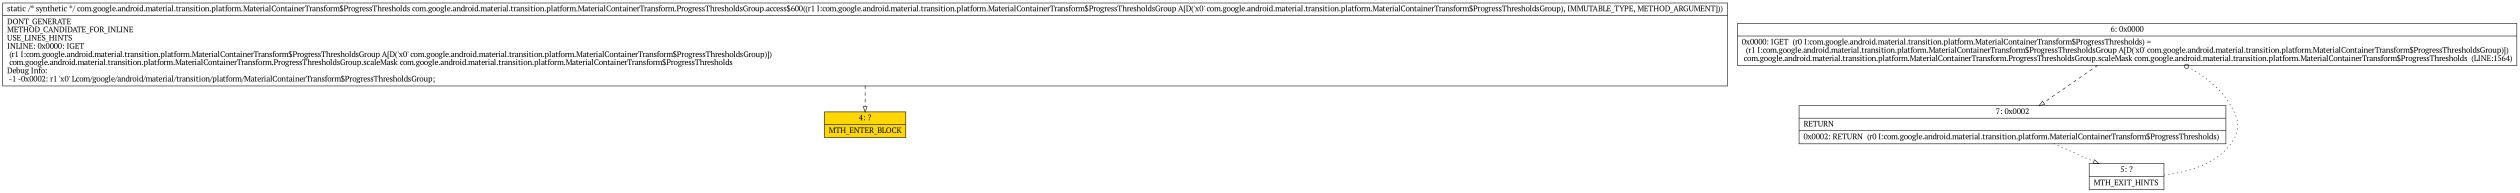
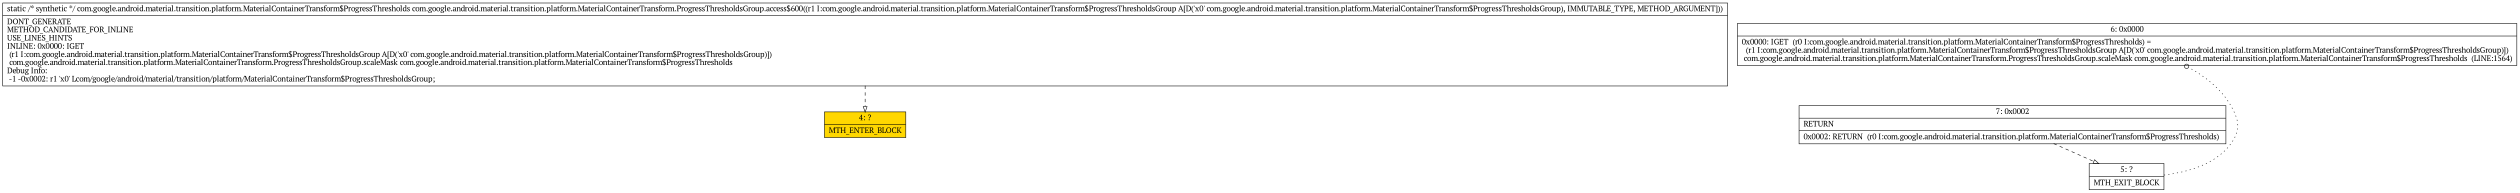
edge "6: 0x0000" -> "7: 0x0002": removed
edge "7: 0x0002" -> "5: ?": style dotted -> dashed
node "5: ?": text "MTH_EXIT_HINTS" -> "MTH_EXIT_BLOCK"
